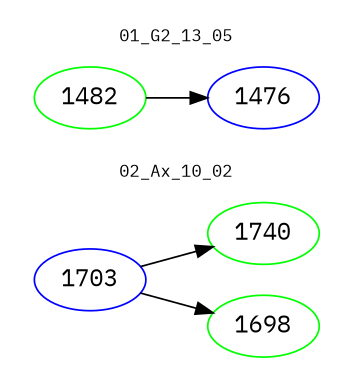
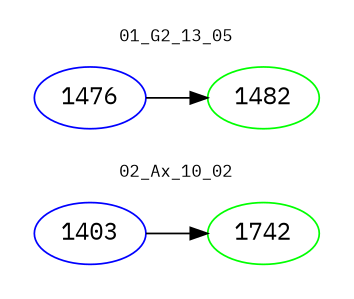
edge "1482" -> "1476": reversed
node "1740": label "1740" -> "1742"
node "1703": label "1703" -> "1403"
node "1698": removed
